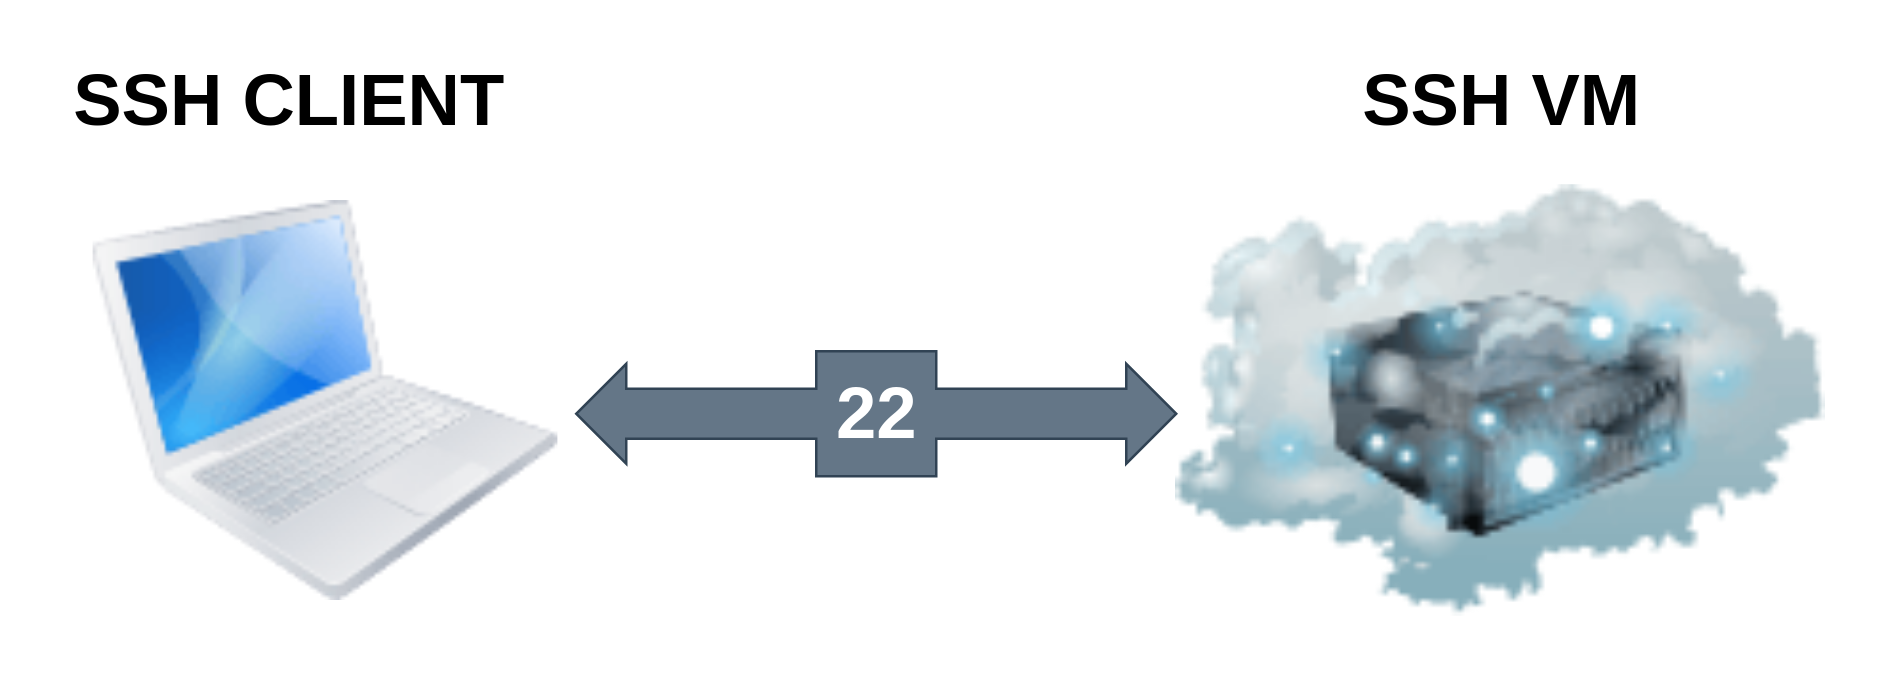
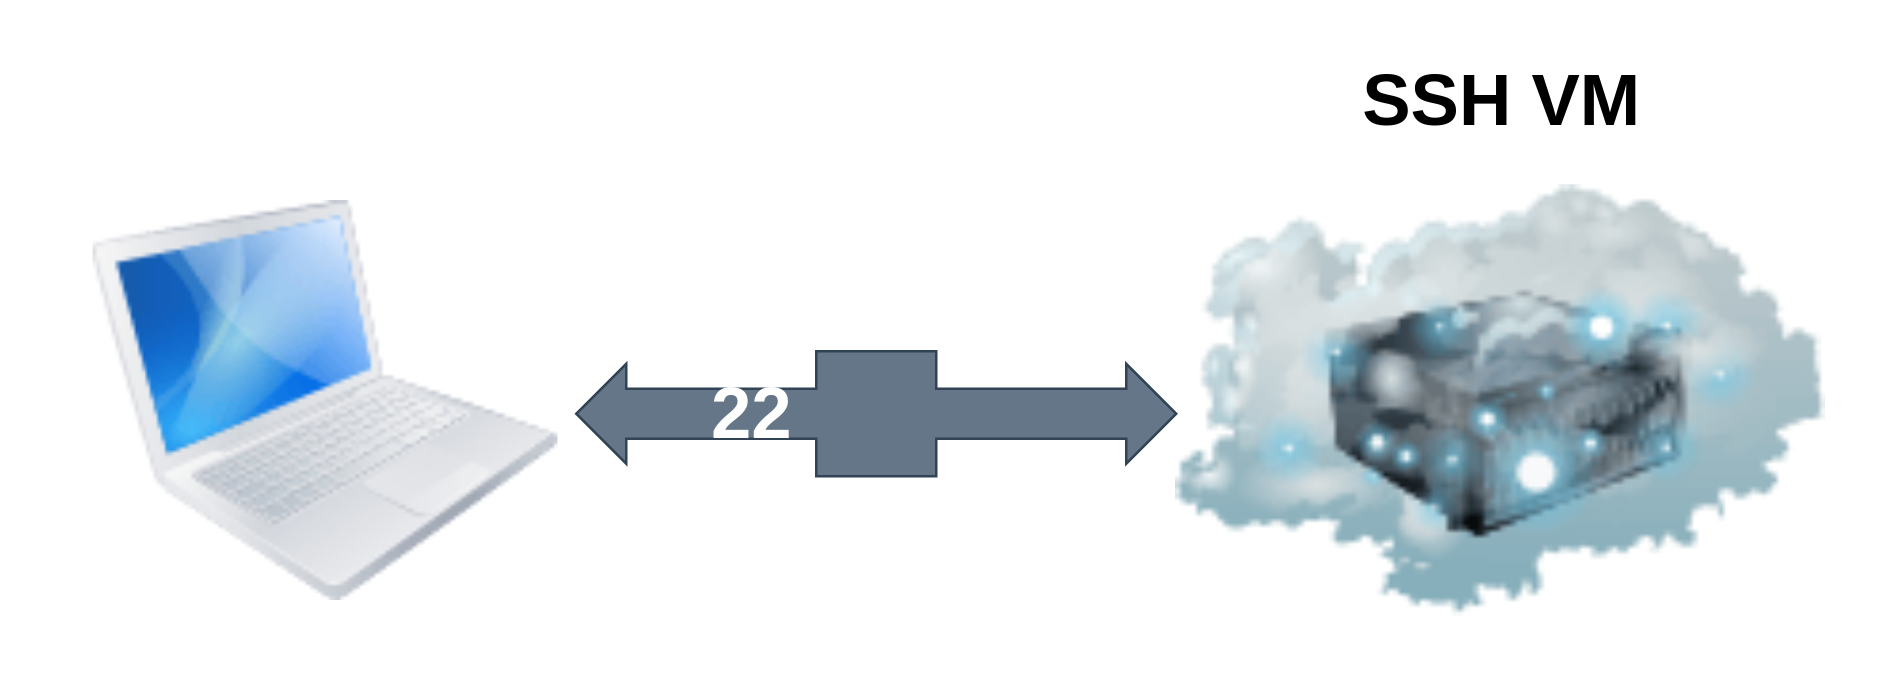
node "SSH CLIENT": removed
node "22": moved (876, 414) -> (751, 414)
